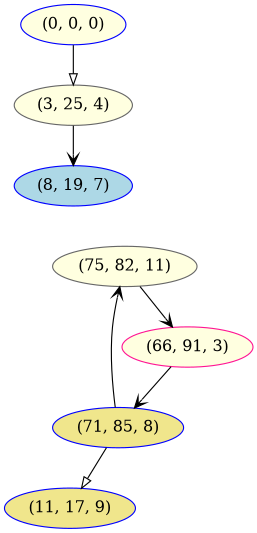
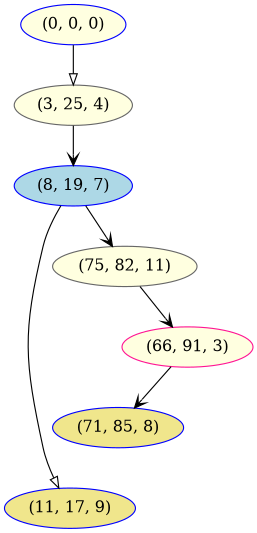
edge "(71, 85, 8)" -> "(75, 82, 11)": now "(8, 19, 7)" -> "(75, 82, 11)"
edge "(71, 85, 8)" -> "(11, 17, 9)": now "(8, 19, 7)" -> "(11, 17, 9)"
